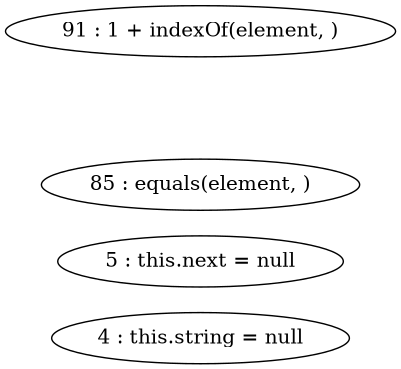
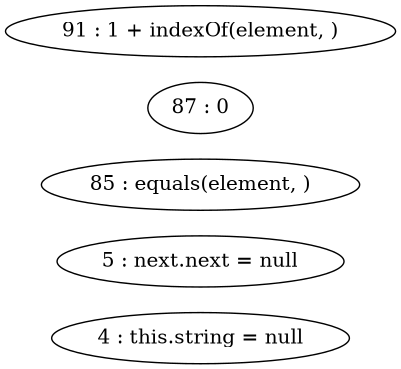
node "87 : 0": added
node "5 : this.next = null": label "5 : this.next = null" -> "5 : next.next = null"
